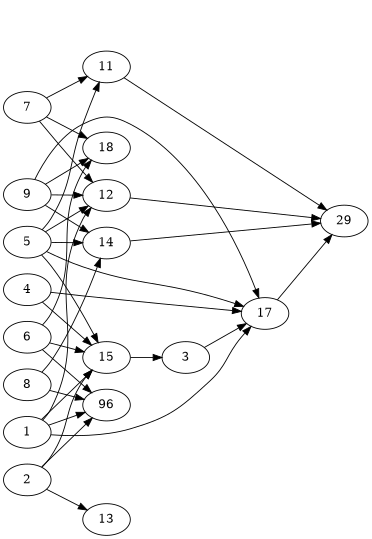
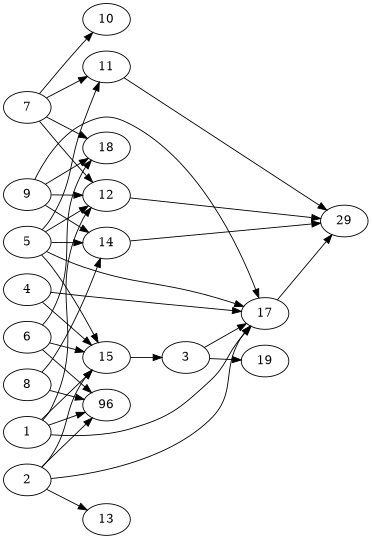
node "10": added
node "19": added
edge "2" -> "17": added
